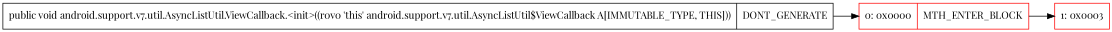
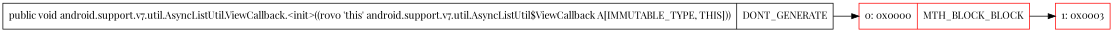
node "0: 0x0000": text "MTH_ENTER_BLOCK" -> "MTH_BLOCK_BLOCK"
